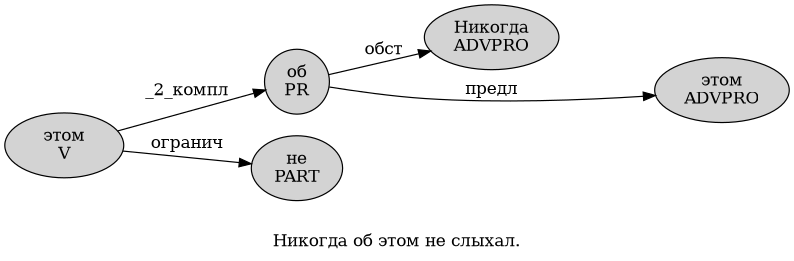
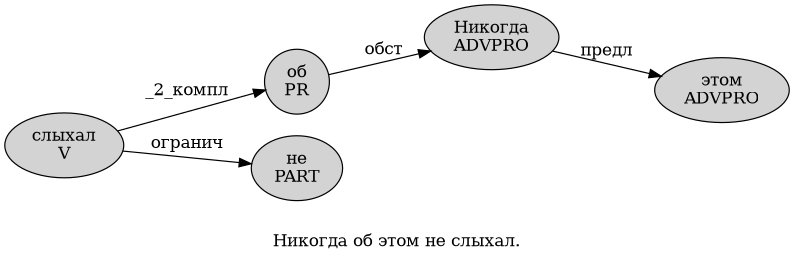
edge "об PR" -> "этом ADVPRO": now "Никогда ADVPRO" -> "этом ADVPRO"
node "этом V": label "этом V" -> "слыхал V"
